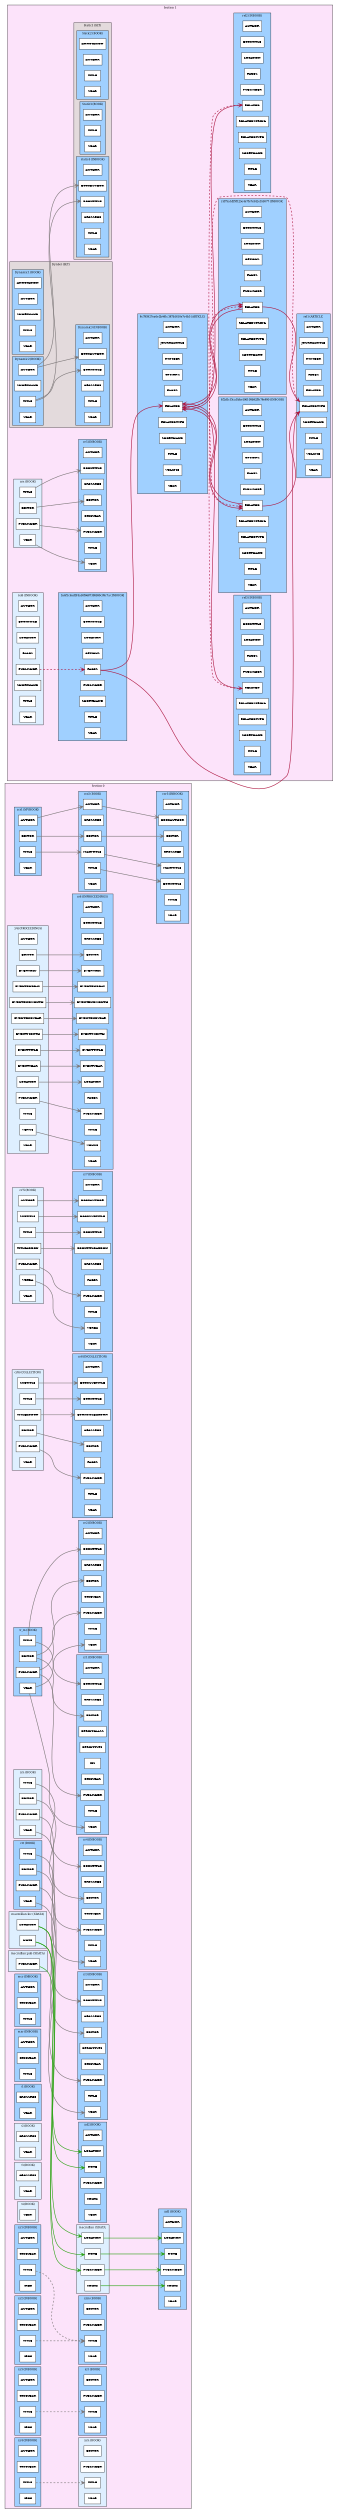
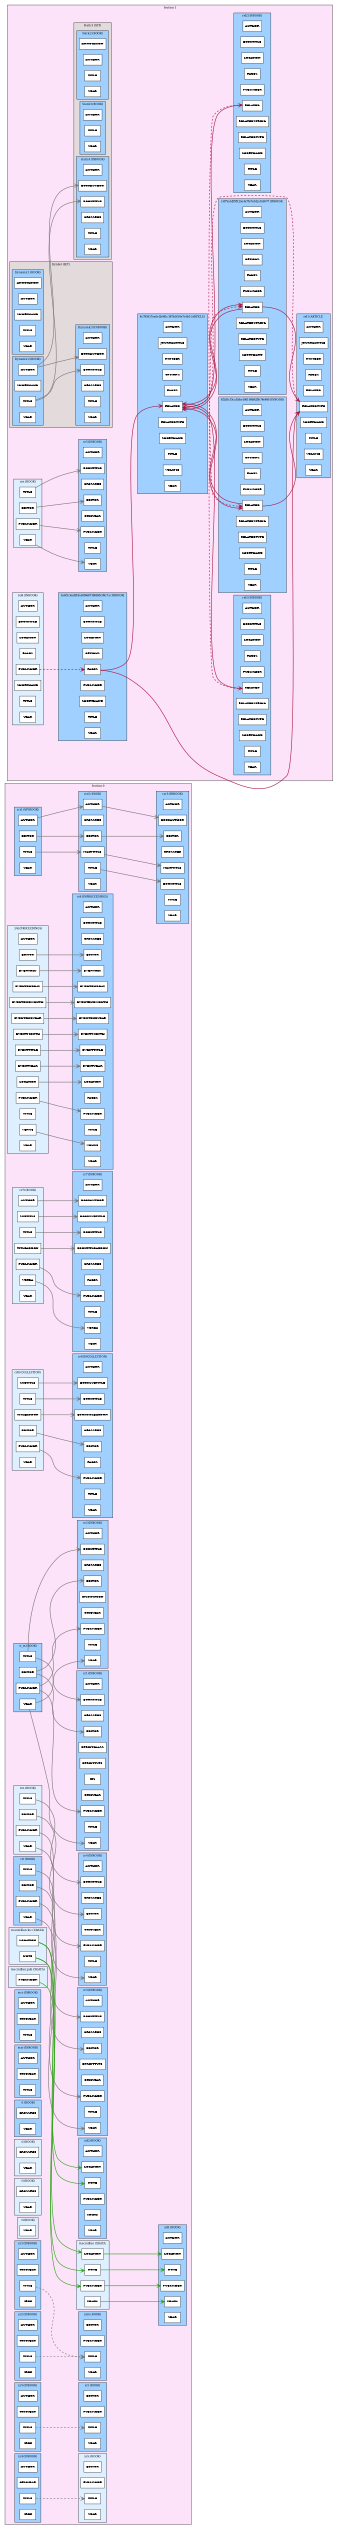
node "INSTITUTION": added
